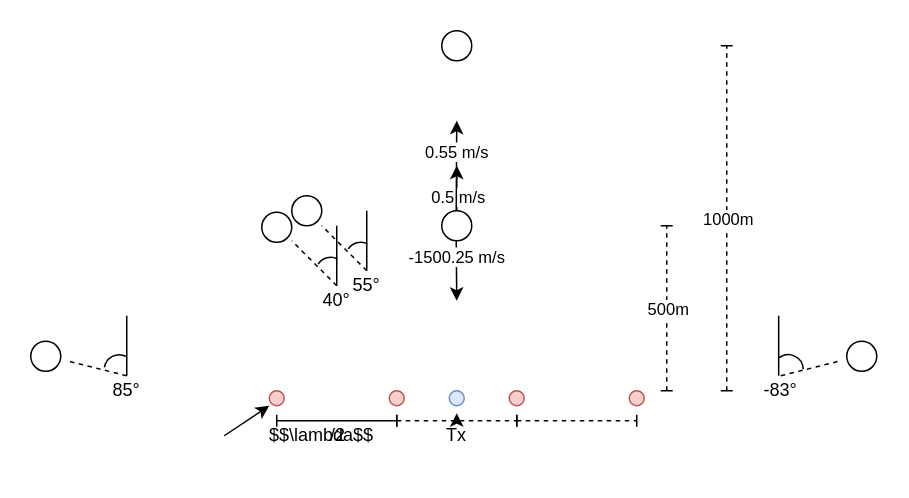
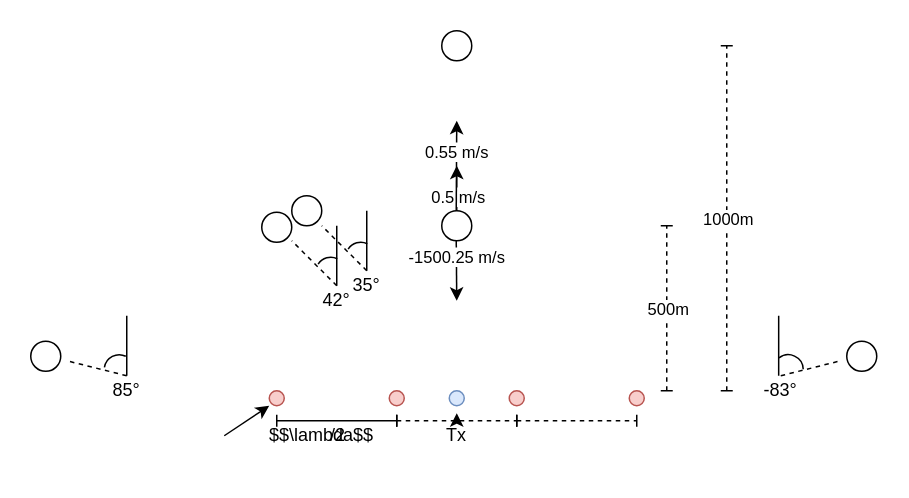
node "55°": label "55°" -> "35°"
node "40°": label "40°" -> "42°"
